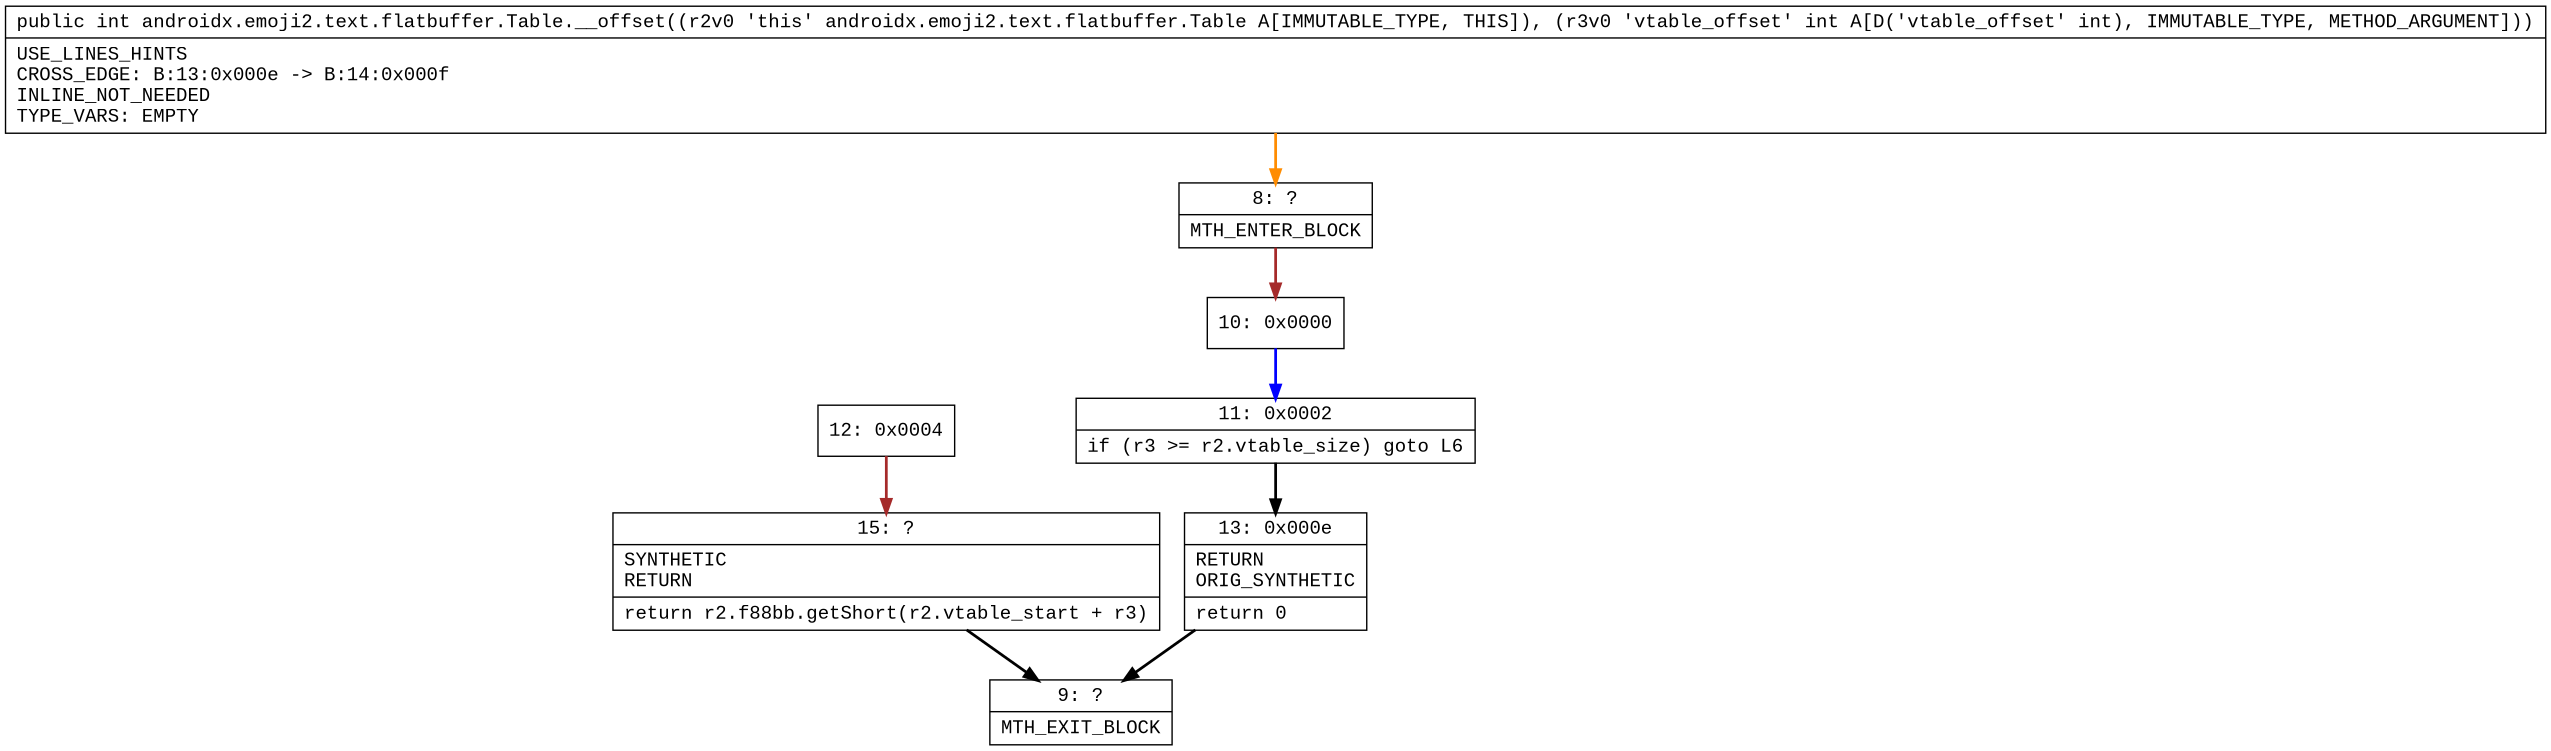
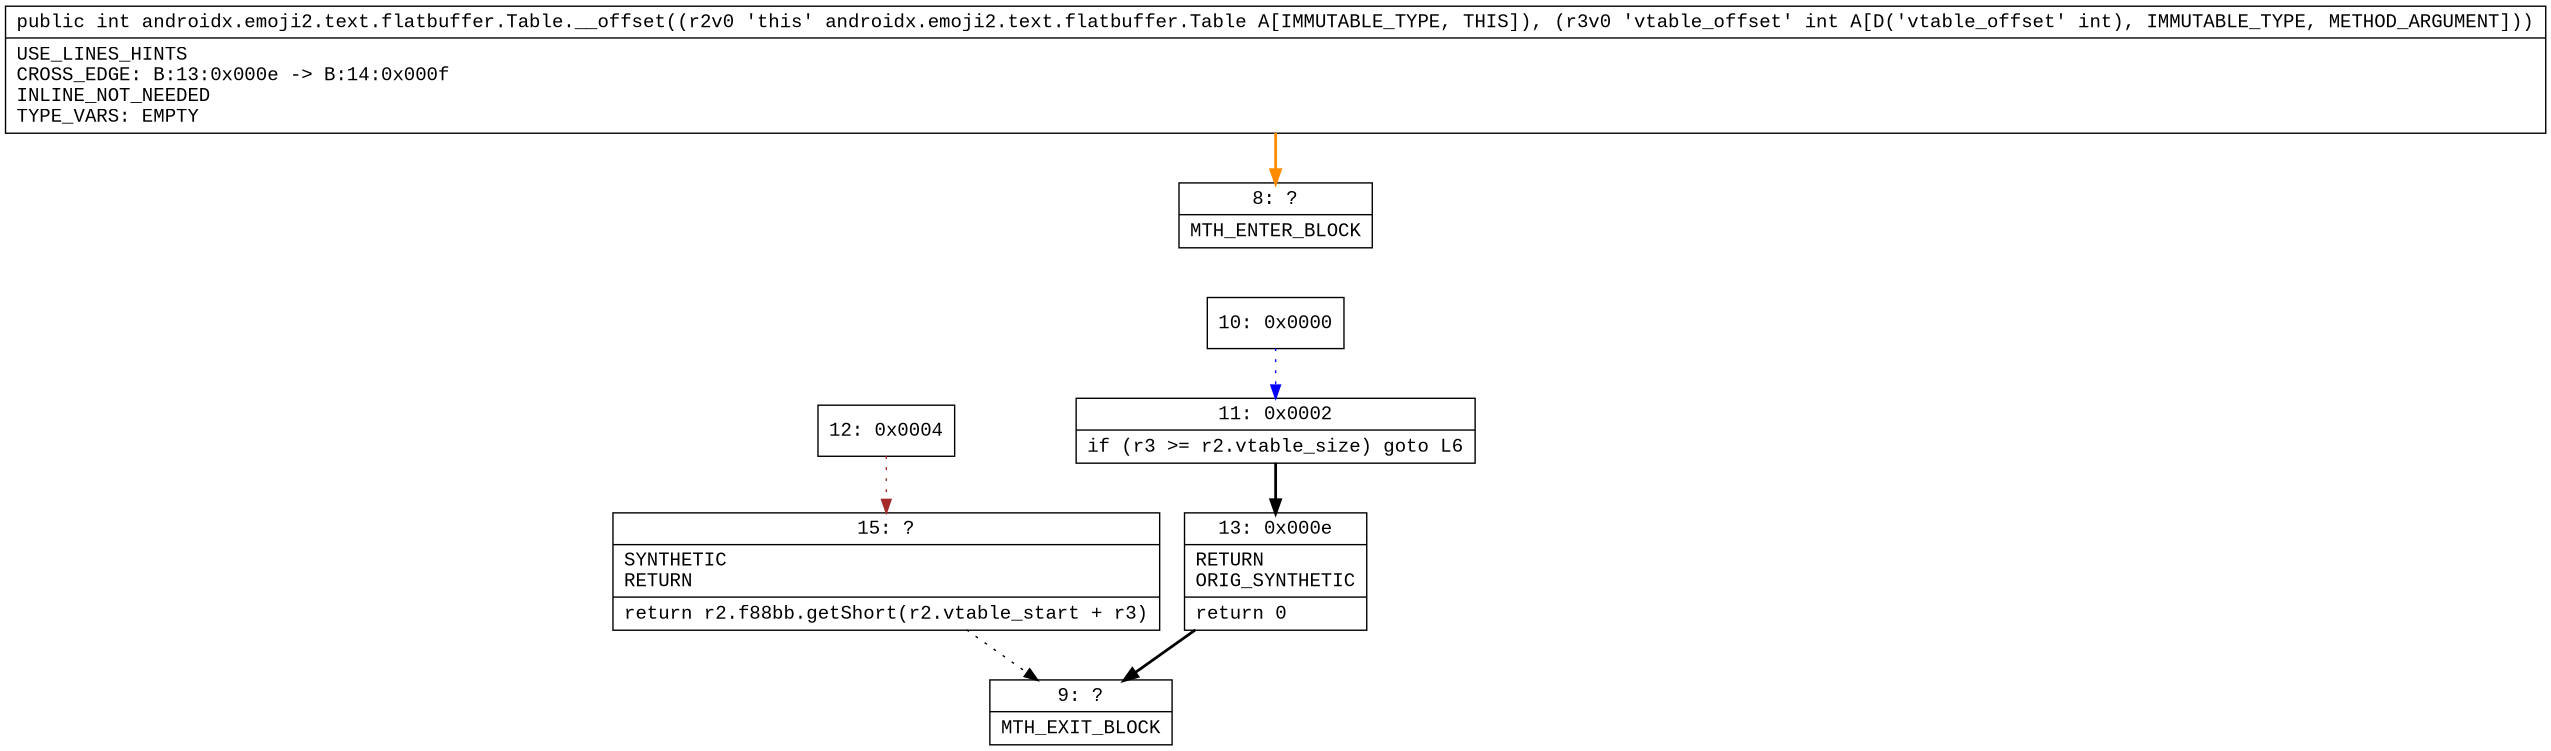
edge "8: ?" -> "10: 0x0000": removed
edge "10: 0x0000" -> "11: 0x0002": style bold -> dotted
edge "12: 0x0004" -> "15: ?": style bold -> dotted
edge "15: ?" -> "9: ?": style bold -> dotted
